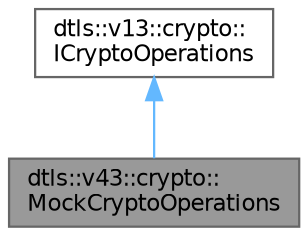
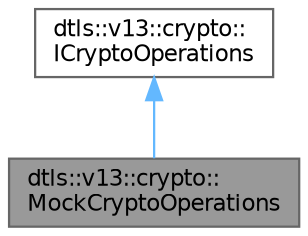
node "dtls::v43::crypto:: MockCryptoOperations": label "dtls::v43::crypto:: MockCryptoOperations" -> "dtls::v13::crypto:: MockCryptoOperations"
